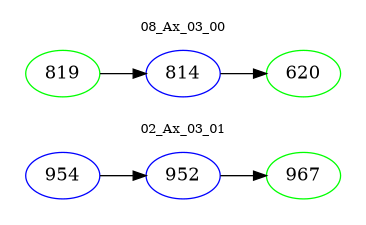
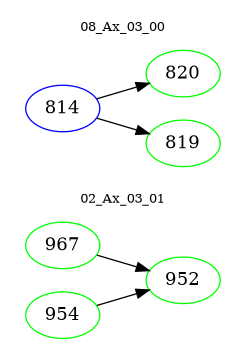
edge "819" -> "814": reversed
node "620": label "620" -> "820"
node "954": color blue -> green
node "952": color blue -> green
edge "952" -> "967": reversed
